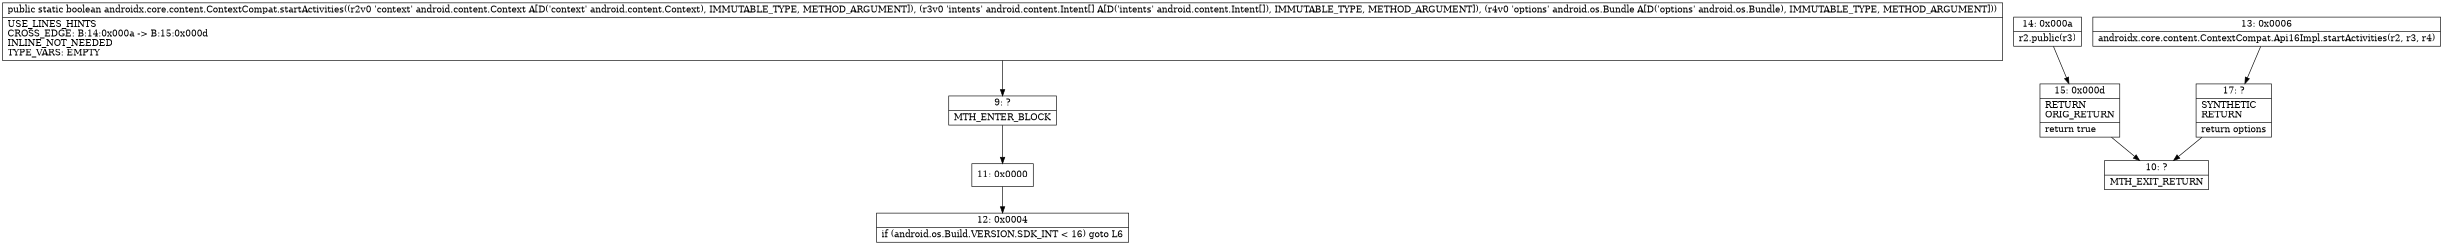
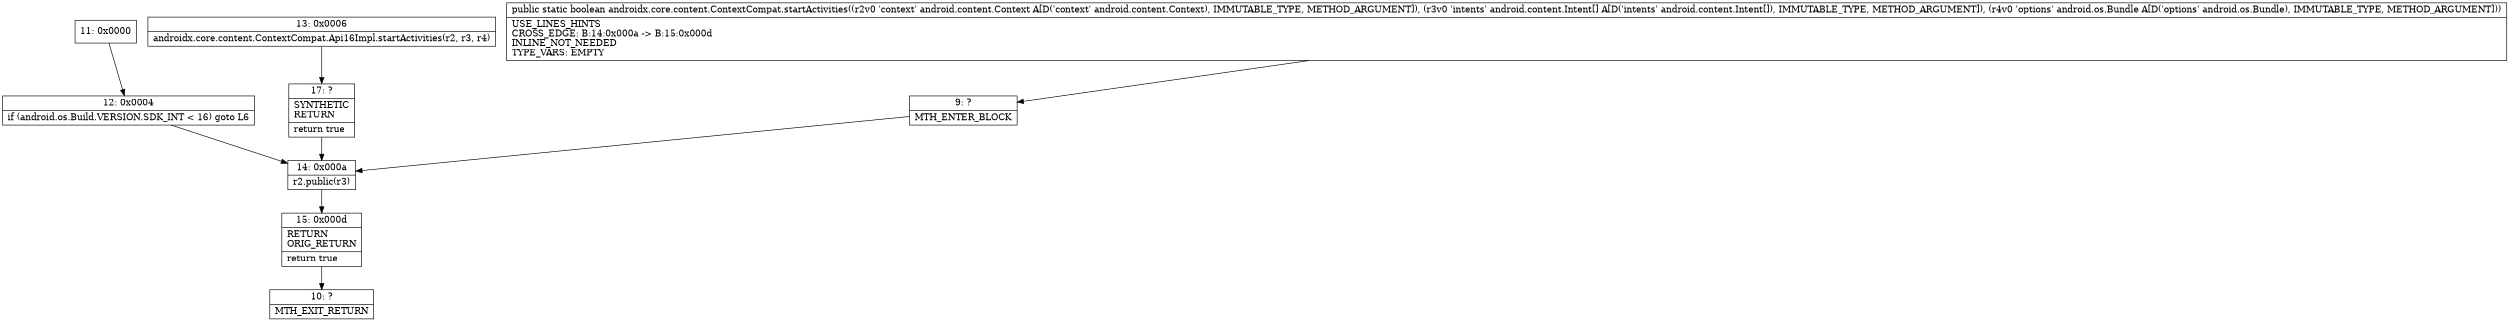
node "17: ?": text "return options" -> "return true"
edge "9: ?" -> "11: 0x0000": now "9: ?" -> "14: 0x000a"
edge "12: 0x0004" -> "14: 0x000a": added
edge "17: ?" -> "10: ?": now "17: ?" -> "14: 0x000a"
